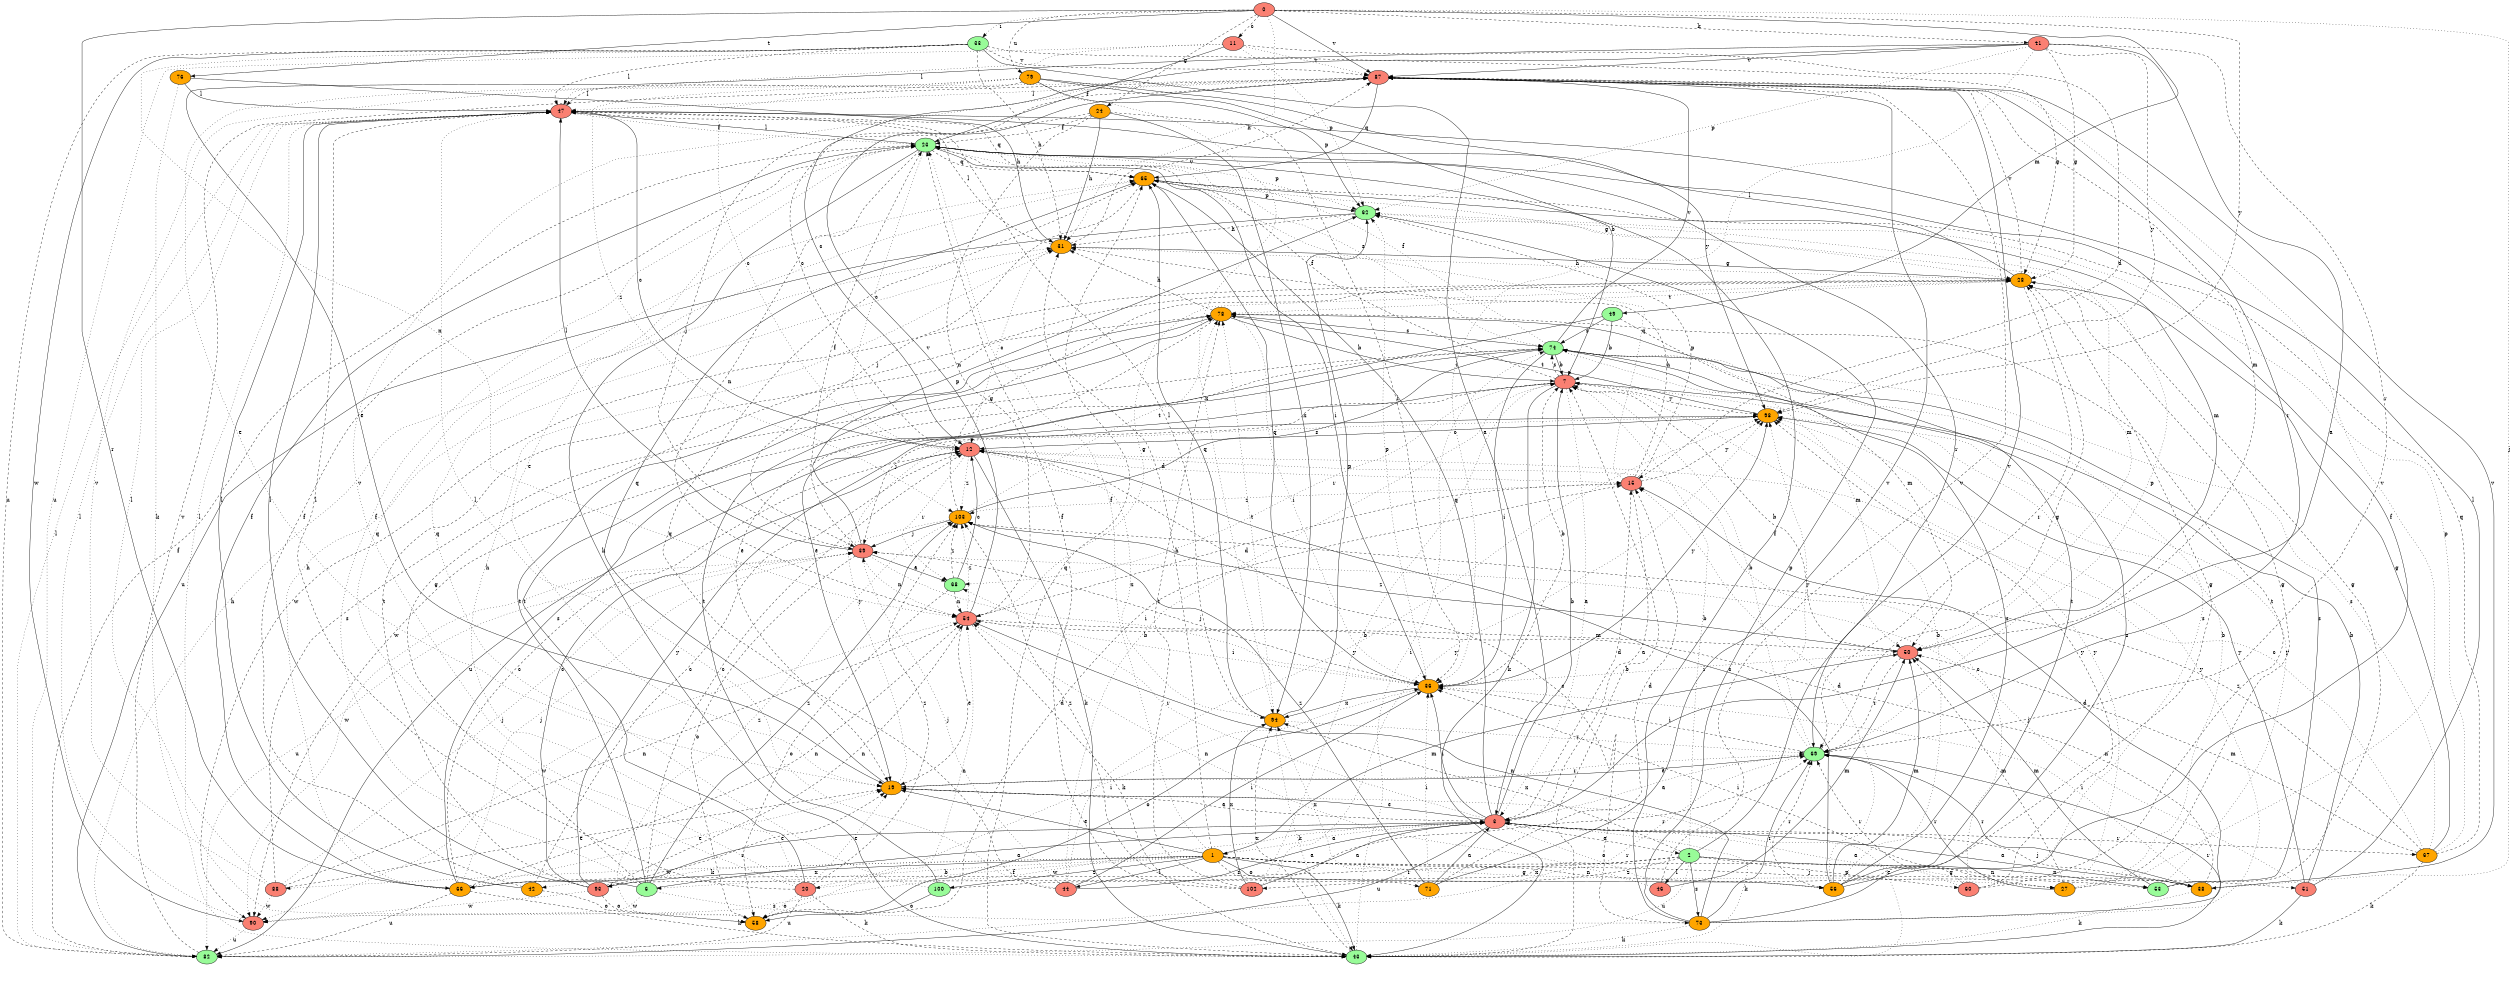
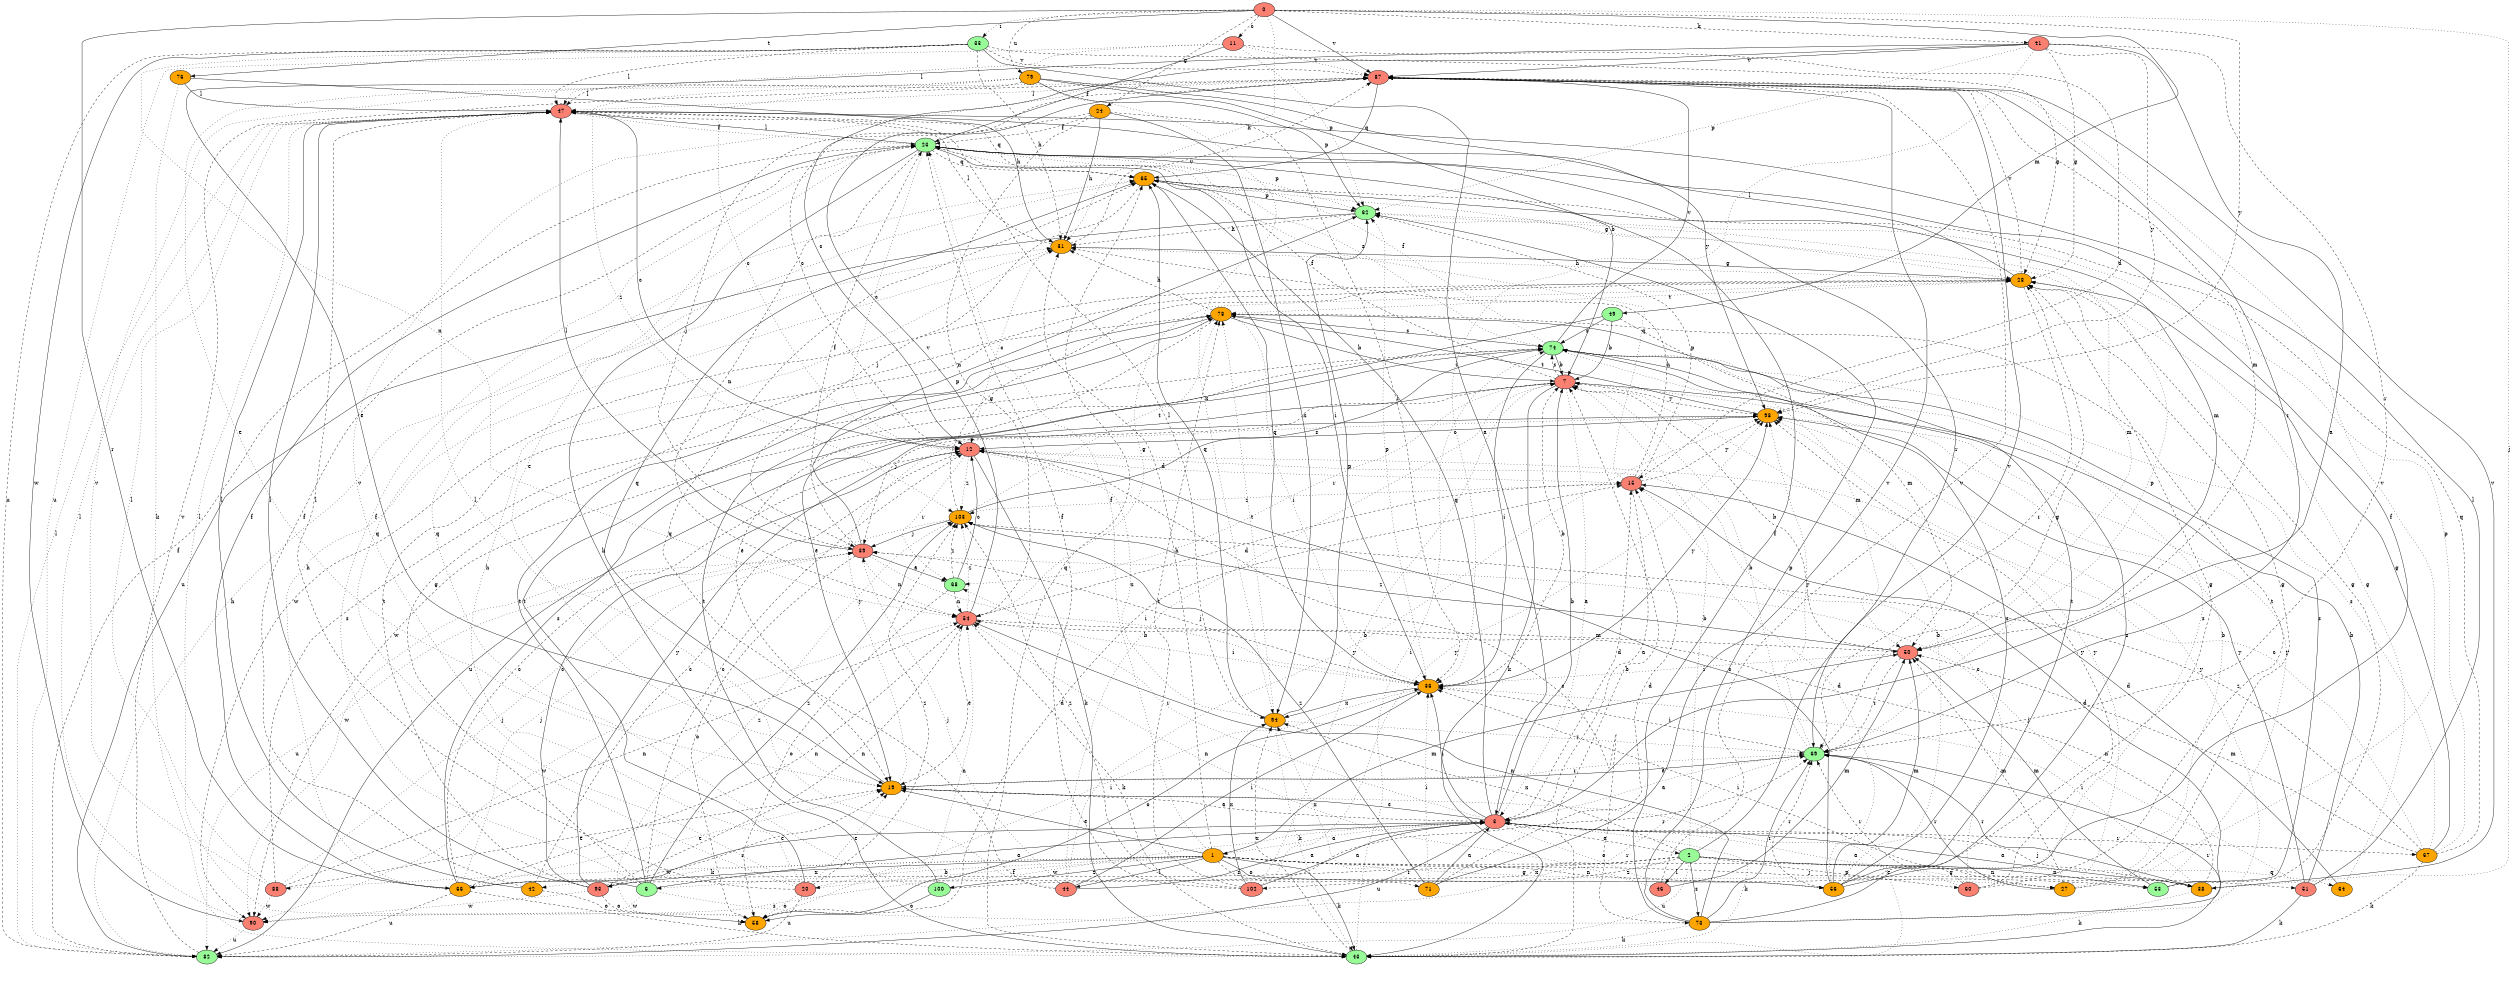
node "64": added
edge "20" -> "43": removed, label "k"
